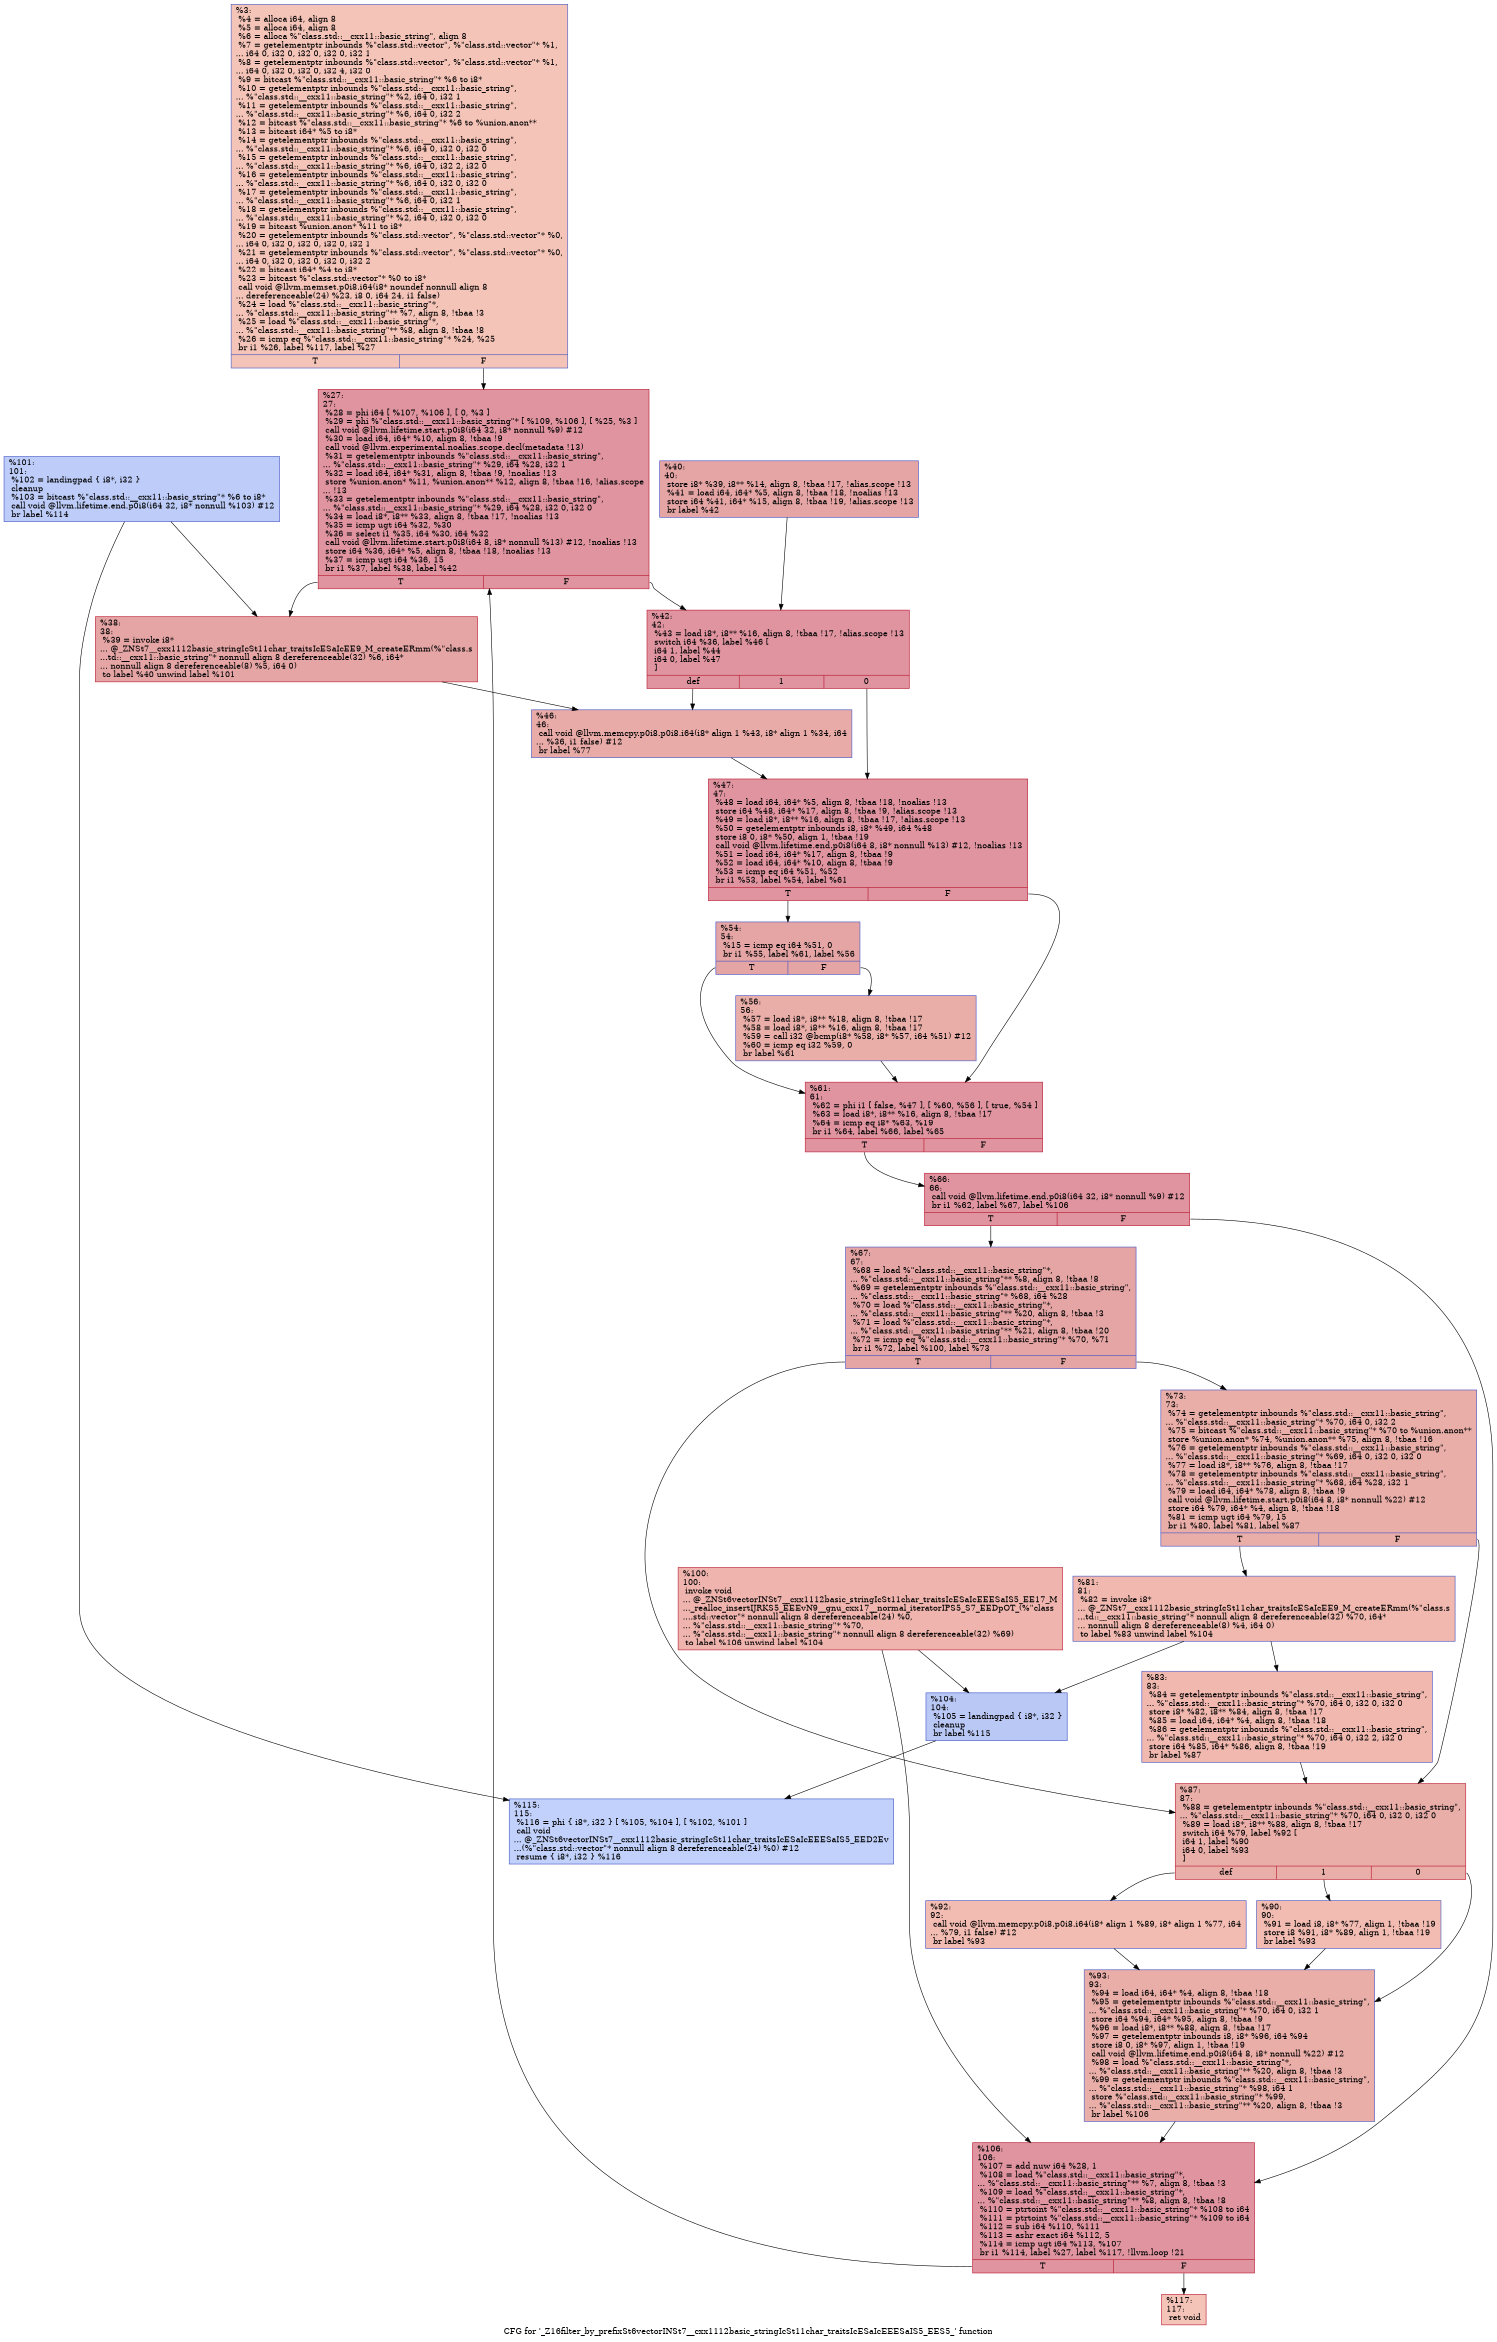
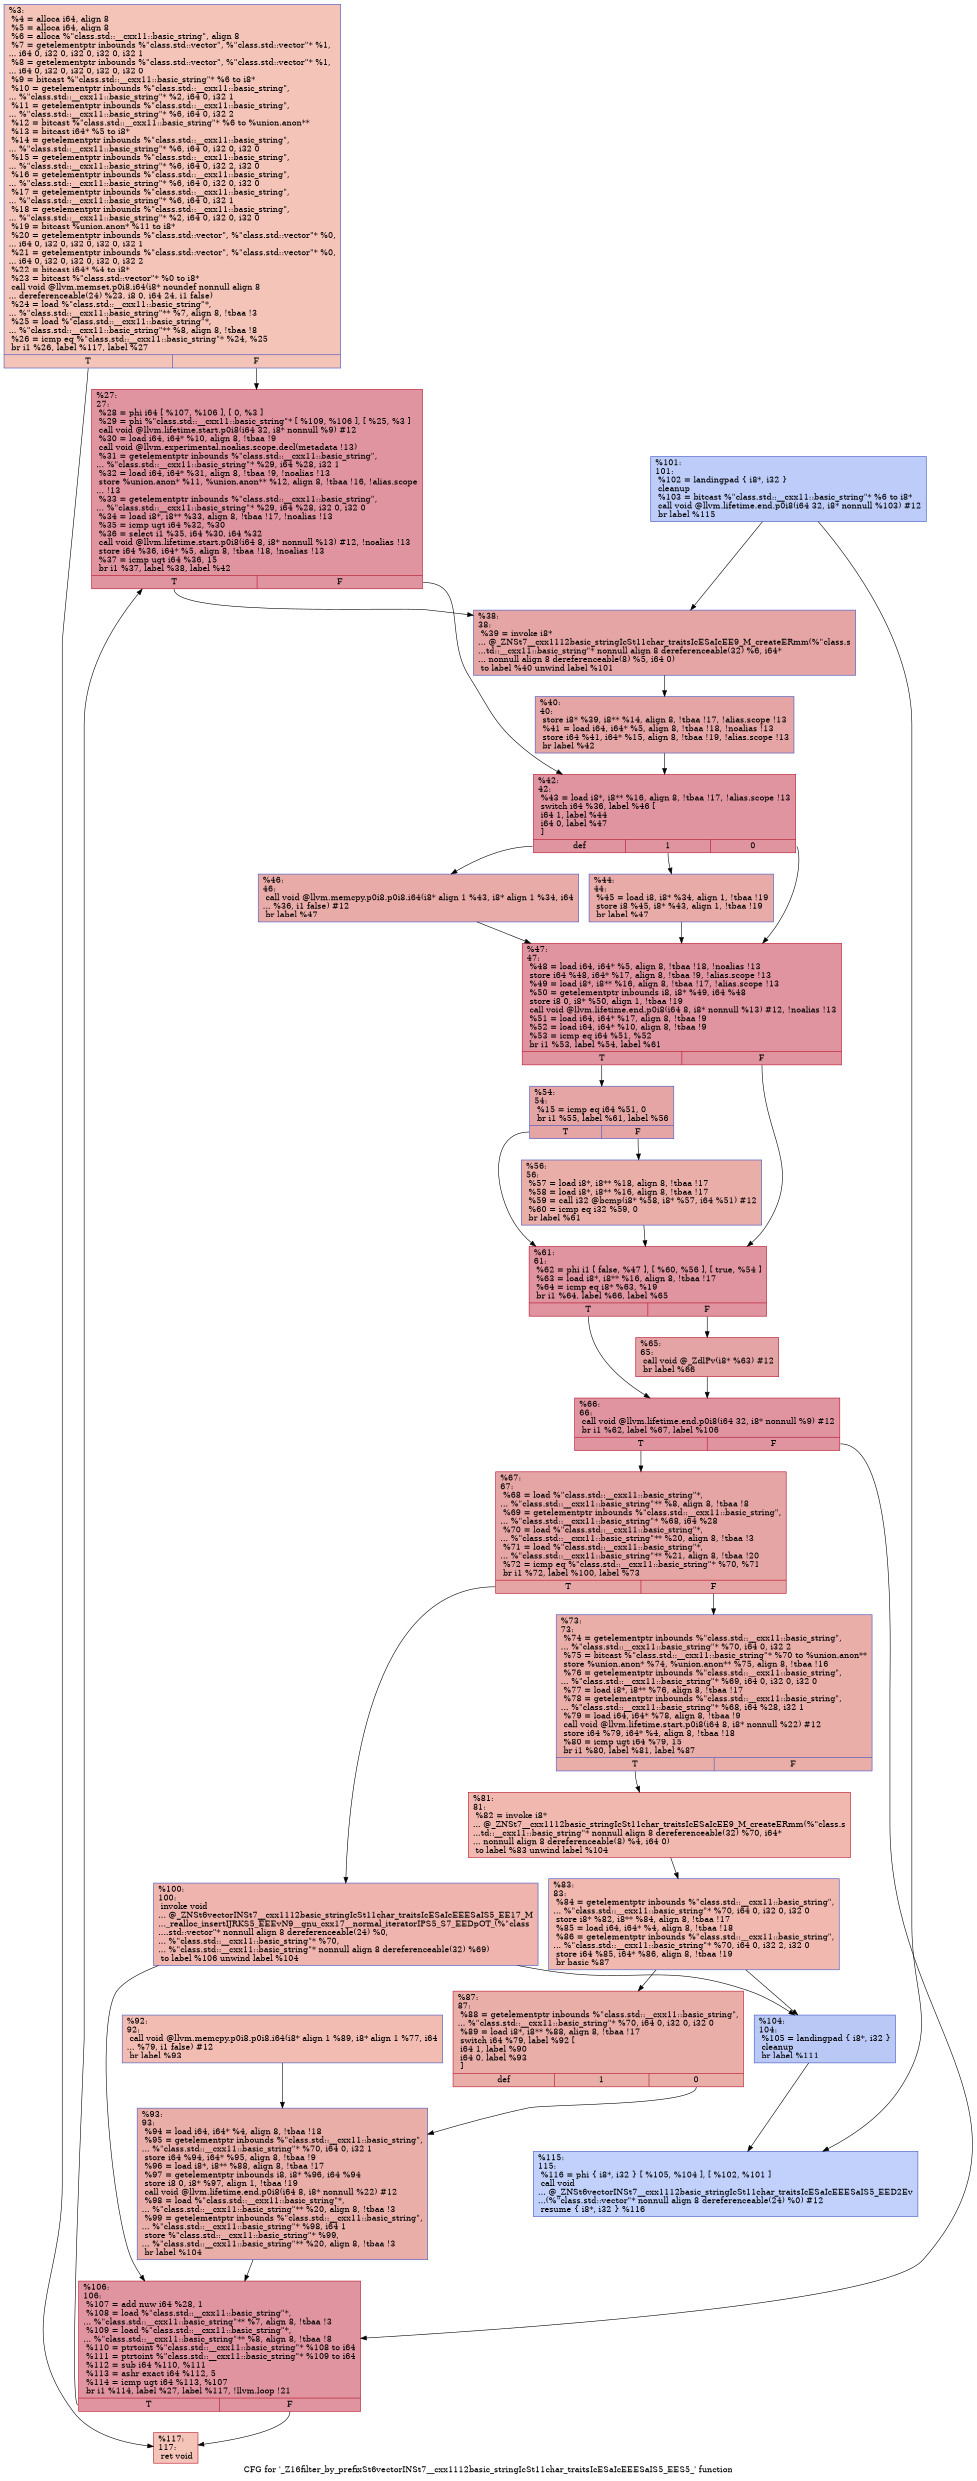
node "%3:": text "... i64 0, i32 0, i32 0, i32 4, i32 0" -> "... i64 0, i32 0, i32 0, i32 0, i32 0"
node "%101:": text "br label %114" -> "br label %115"
node "%38:": color #b70d28ff -> #3d50c3ff
edge "%38:" -> "%46:": now "%38:" -> "%40:"
node "%46:": text "br label %77" -> "br label %47"
node "%44:": added
node "%67:": color #3d50c3ff -> #b70d28ff
node "%65:": added
edge "%3:" -> "%117:": added
node "%73:": text "%81 = icmp ugt i64 %79, 15" -> "%80 = icmp ugt i64 %79, 15"
node "%100:": color #b70d28ff -> #3d50c3ff
node "%81:": color #3d50c3ff -> #b70d28ff
edge "%73:" -> "%87:": removed
edge "%81:" -> "%104:": now "%83:" -> "%104:"
edge "%67:" -> "%87:": now "%67:" -> "%100:"
node "%104:": text "br label %115" -> "br label %111"
node "%83:": text "br label %87" -> "br basic %87"
edge "%87:" -> "%92:": removed
node "%90:": removed
node "%93:": text "br label %106" -> "br label %104"
